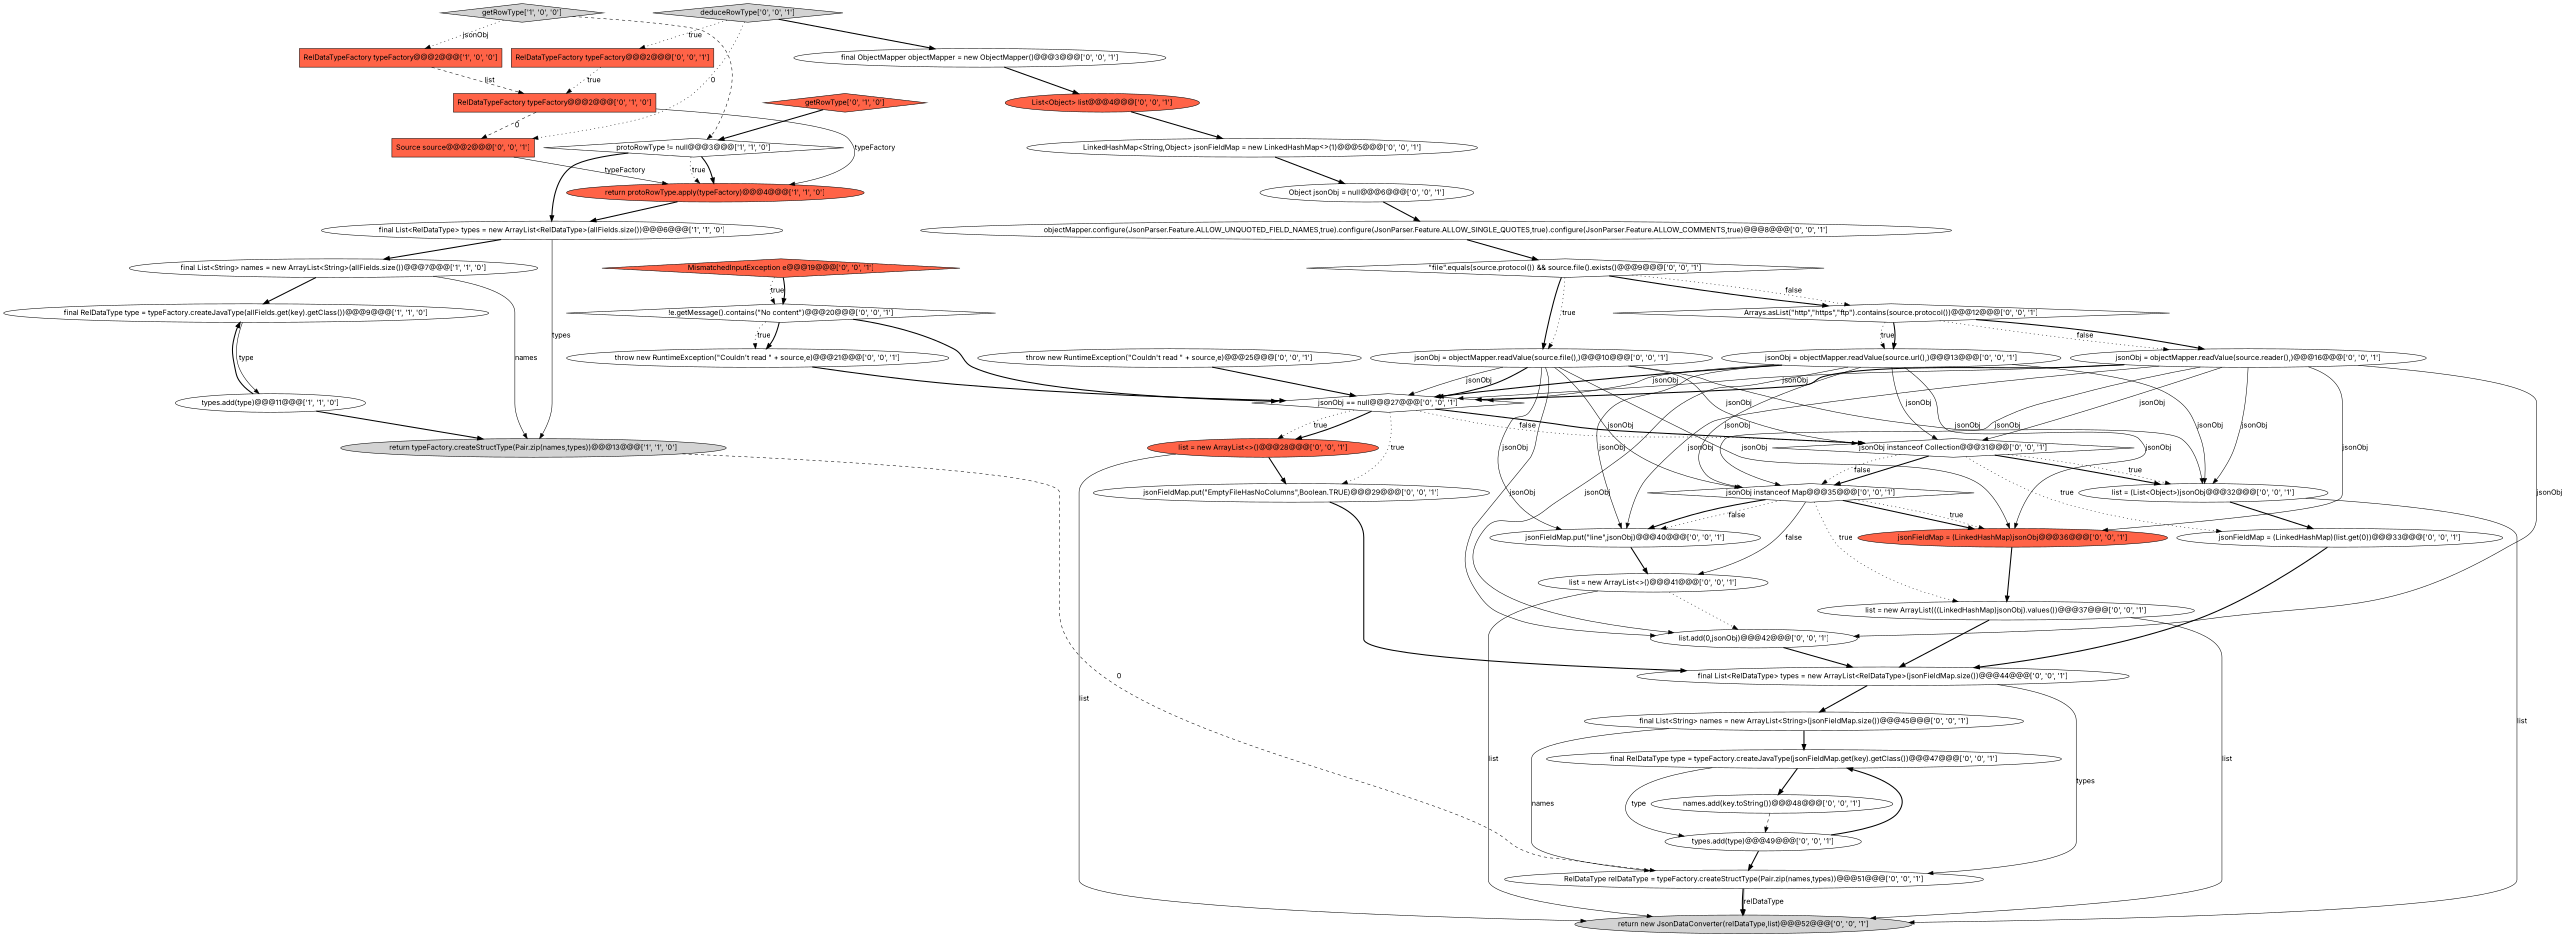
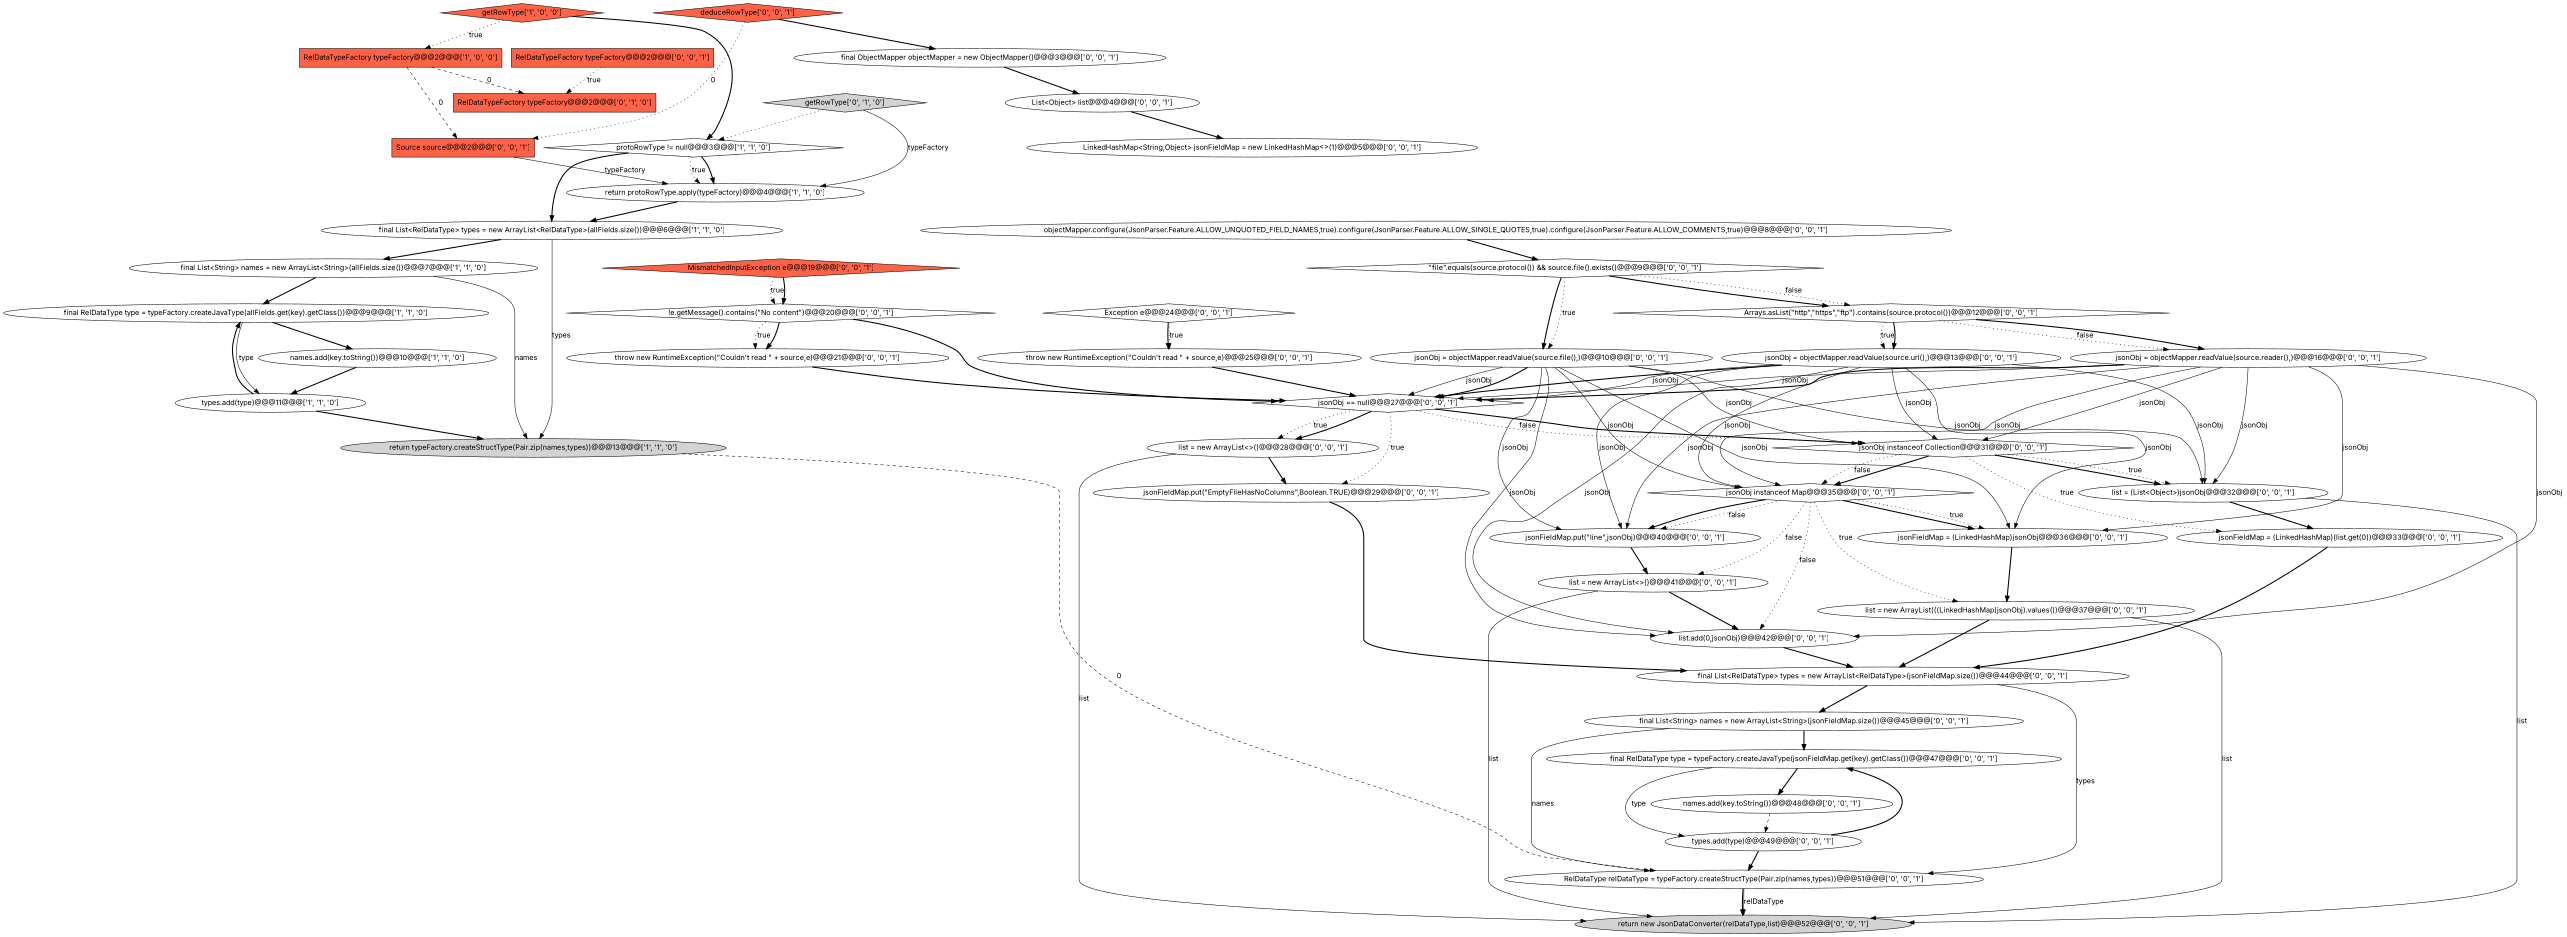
node "getRowType['1', '0', '0']": fillcolor lightgray -> tomato
node "deduceRowType['0', '0', '1']": fillcolor lightgray -> tomato
edge "getRowType['1', '0', '0']" -> "protoRowType != null@@@3@@@['1', '1', '0']": style dashed -> bold
edge "deduceRowType['0', '0', '1']" -> "RelDataTypeFactory typeFactory@@@2@@@['0', '0', '1']": removed, label "true"
edge "getRowType['1', '0', '0']" -> "RelDataTypeFactory typeFactory@@@2@@@['1', '0', '0']": label "jsonObj" -> "true"
edge "RelDataTypeFactory typeFactory@@@2@@@['1', '0', '0']" -> "RelDataTypeFactory typeFactory@@@2@@@['0', '1', '0']": label "list" -> "0"
node "getRowType['0', '1', '0']": fillcolor tomato -> lightgray
node "List<Object> list@@@4@@@['0', '0', '1']": fillcolor tomato -> white
edge "RelDataTypeFactory typeFactory@@@2@@@['0', '1', '0']" -> "return protoRowType.apply(typeFactory)@@@4@@@['1', '1', '0']": now "getRowType['0', '1', '0']" -> "return protoRowType.apply(typeFactory)@@@4@@@['1', '1', '0']"
edge "RelDataTypeFactory typeFactory@@@2@@@['0', '1', '0']" -> "Source source@@@2@@@['0', '0', '1']": now "RelDataTypeFactory typeFactory@@@2@@@['1', '0', '0']" -> "Source source@@@2@@@['0', '0', '1']"
edge "getRowType['0', '1', '0']" -> "protoRowType != null@@@3@@@['1', '1', '0']": style bold -> dotted
node "return protoRowType.apply(typeFactory)@@@4@@@['1', '1', '0']": fillcolor tomato -> white
node "Object jsonObj = null@@@6@@@['0', '0', '1']": removed
node "Exception e@@@24@@@['0', '0', '1']": added
node "names.add(key.toString())@@@10@@@['1', '1', '0']": added
node "list = new ArrayList<>()@@@28@@@['0', '0', '1']": fillcolor tomato -> white
node "jsonFieldMap = (LinkedHashMap)jsonObj@@@36@@@['0', '0', '1']": fillcolor tomato -> white
edge "jsonObj instanceof Map@@@35@@@['0', '0', '1']" -> "list = new ArrayList<>()@@@41@@@['0', '0', '1']": style solid -> dotted
edge "jsonObj instanceof Map@@@35@@@['0', '0', '1']" -> "list.add(0,jsonObj)@@@42@@@['0', '0', '1']": added, label "false"
edge "list = new ArrayList<>()@@@41@@@['0', '0', '1']" -> "list.add(0,jsonObj)@@@42@@@['0', '0', '1']": style dotted -> bold
